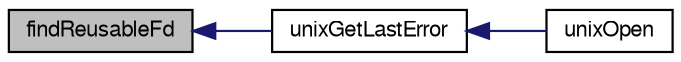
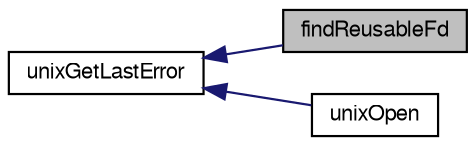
edge "unixGetLastError" -> "findReusableFd": reversed
